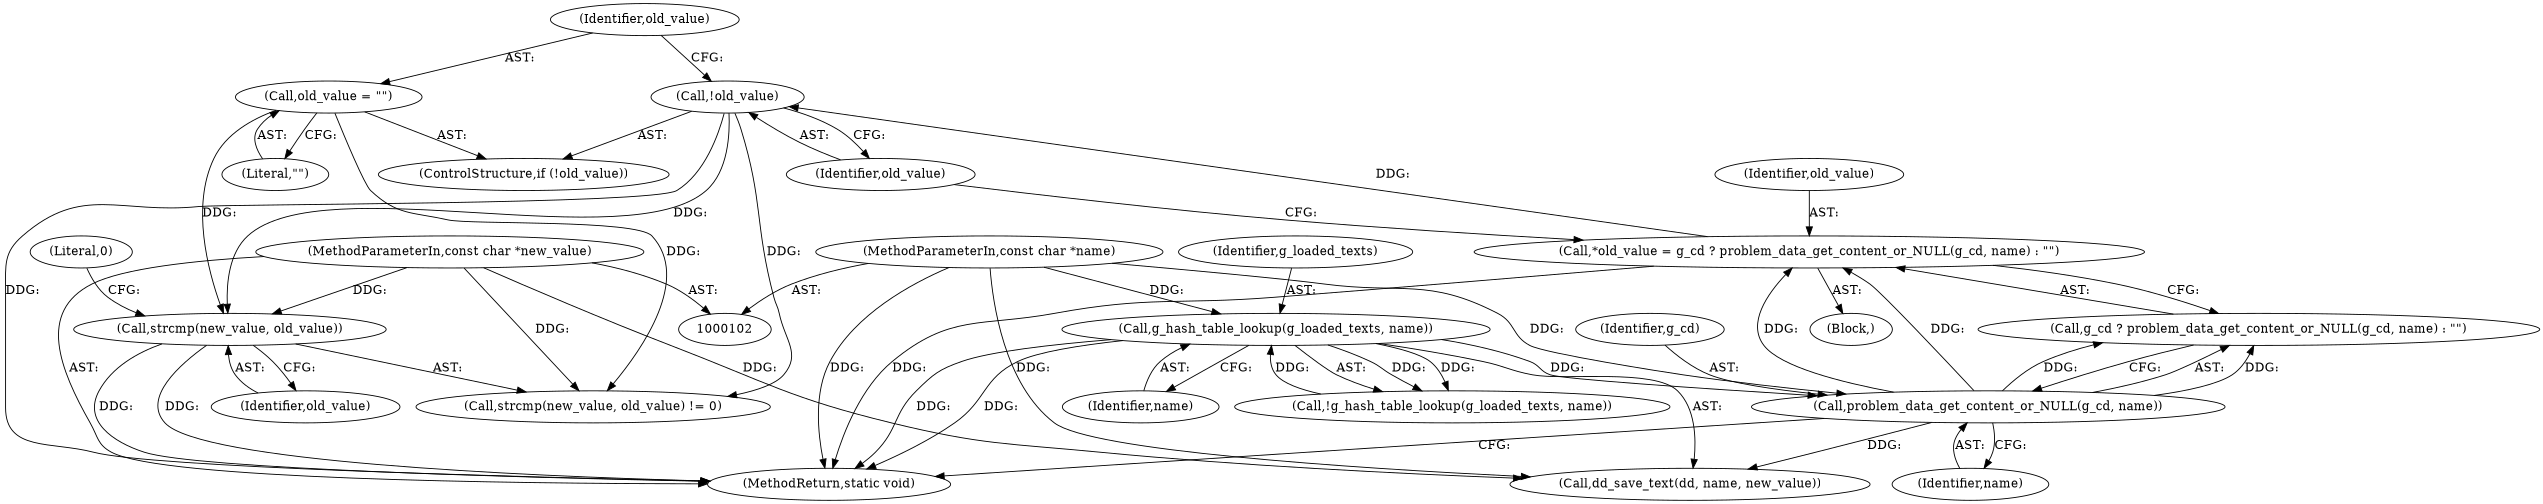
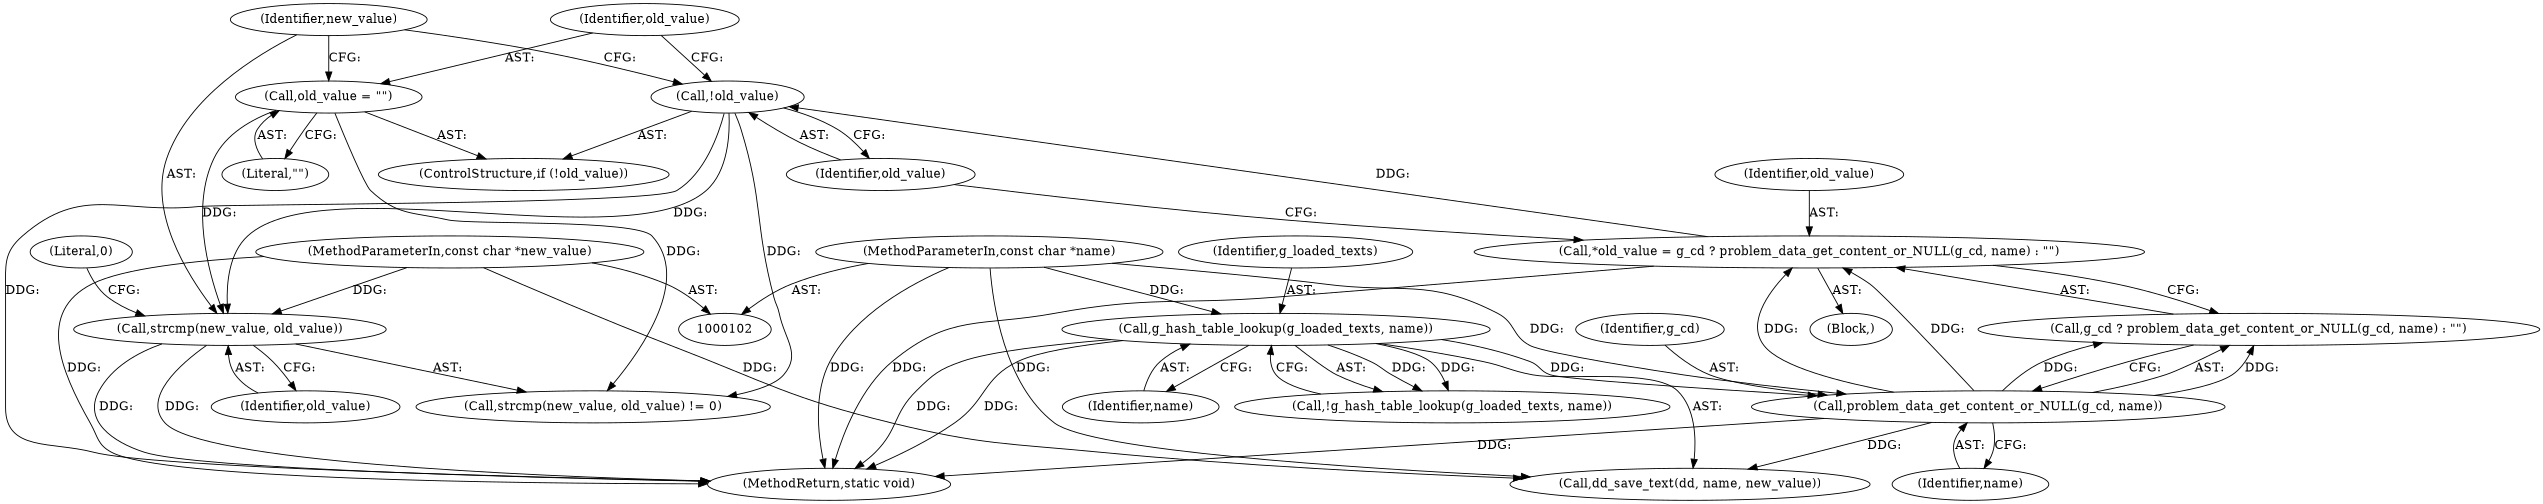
node "(Identifier,new_value)": added
edge "(MethodParameterIn,const char *new_value)" -> "(Call,strcmp(new_value, old_value) != 0)": removed, label "DDG:"
edge "(MethodParameterIn,const char *new_value)" -> "(MethodReturn,static void)": label "AST: " -> "DDG: "
edge "(Call,!g_hash_table_lookup(g_loaded_texts, name))" -> "(Call,g_hash_table_lookup(g_loaded_texts, name))": label "DDG: " -> "CFG: "
edge "(Call,problem_data_get_content_or_NULL(g_cd, name))" -> "(MethodReturn,static void)": label "CFG: " -> "DDG: "
